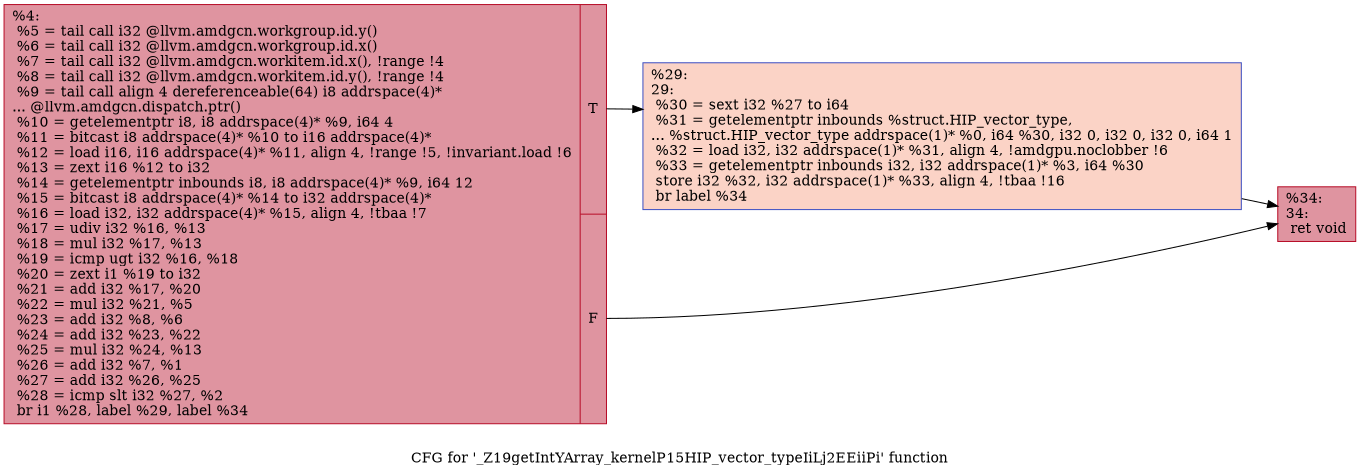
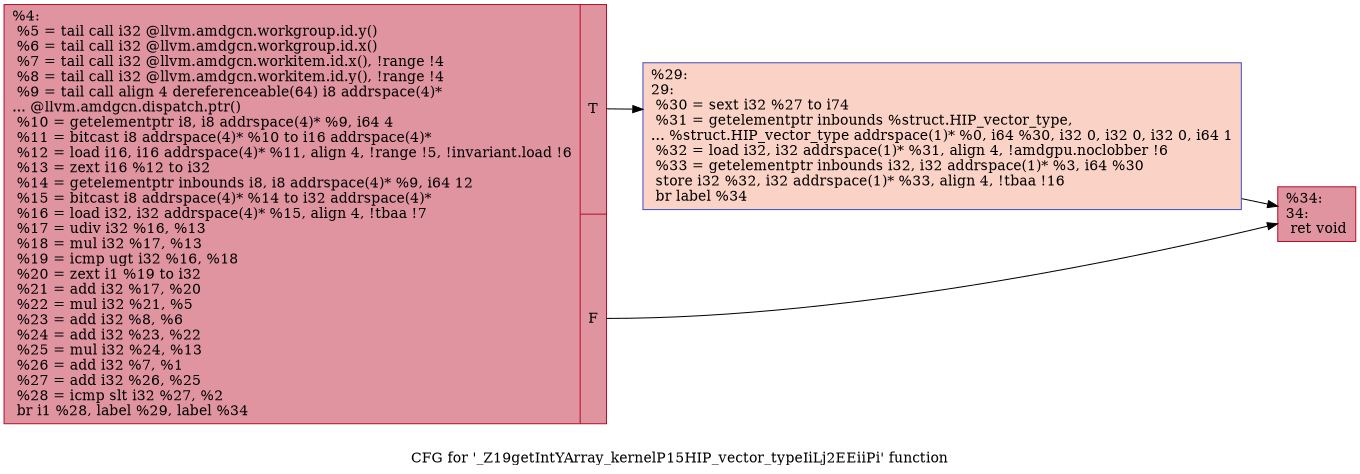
node "%29:": text "%30 = sext i32 %27 to i64" -> "%30 = sext i32 %27 to i74"
